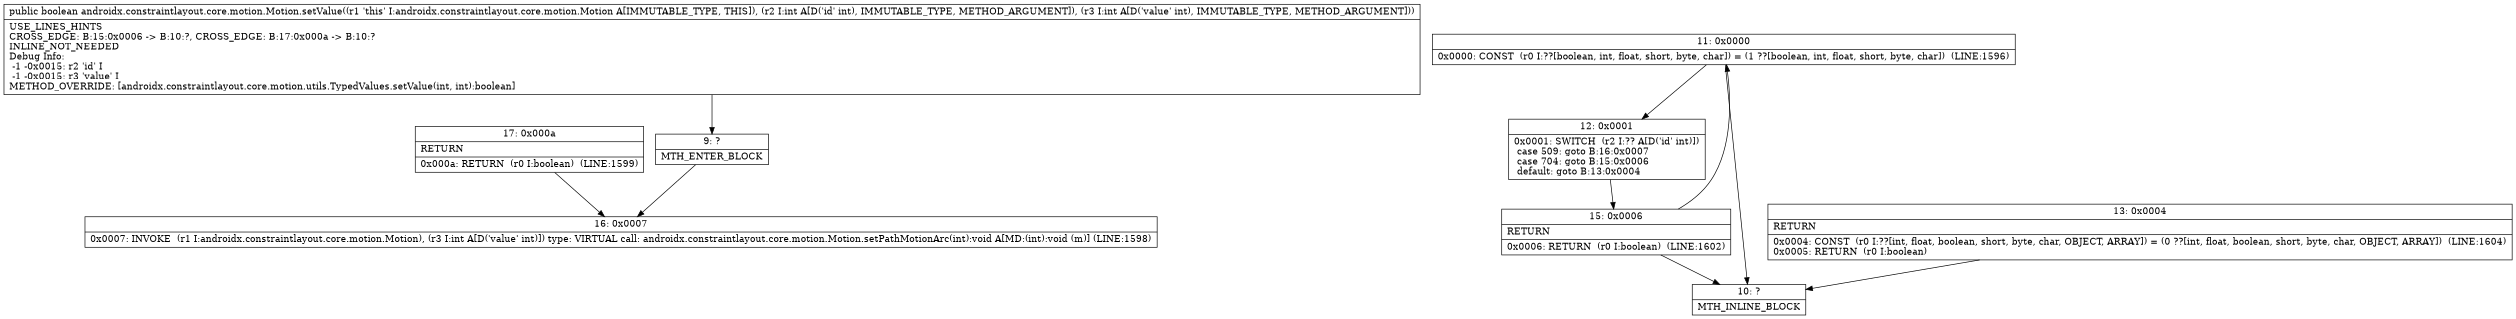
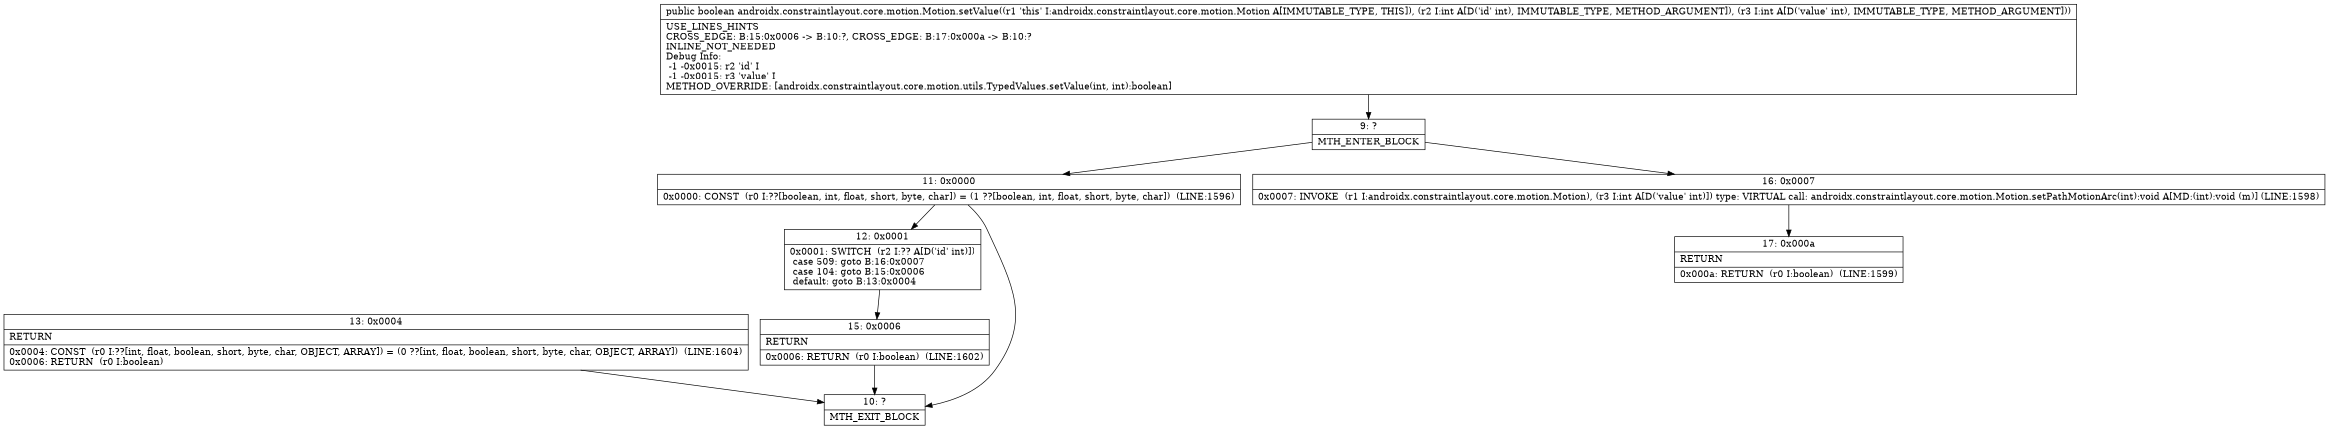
edge "15: 0x0006" -> "11: 0x0000": now "9: ?" -> "11: 0x0000"
node "12: 0x0001": text "case 704: goto B:15:0x0006" -> "case 104: goto B:15:0x0006"
edge "17: 0x000a" -> "16: 0x0007": reversed
node "13: 0x0004": text "0x0005: RETURN  (r0 I:boolean)" -> "0x0006: RETURN  (r0 I:boolean)"
node "10: ?": text "MTH_INLINE_BLOCK" -> "MTH_EXIT_BLOCK"
